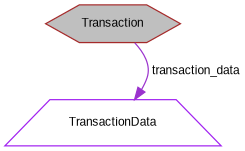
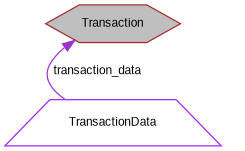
edge "Transaction" -> "TransactionData": reversed
